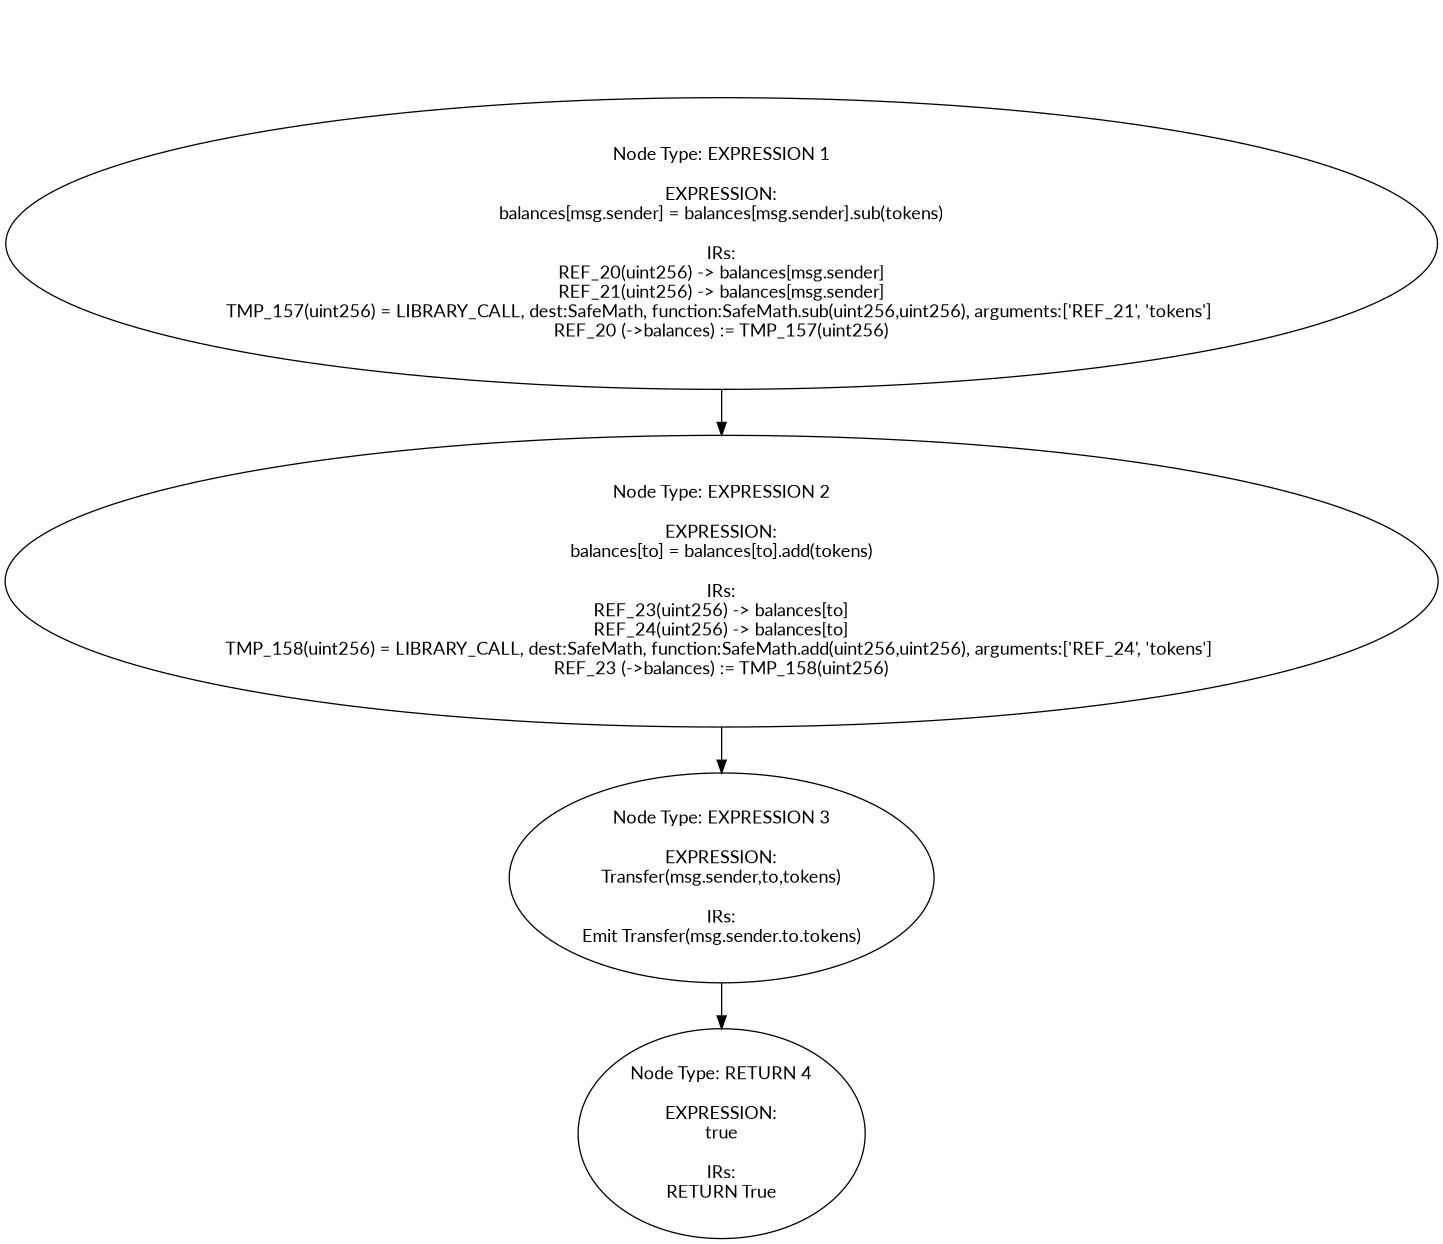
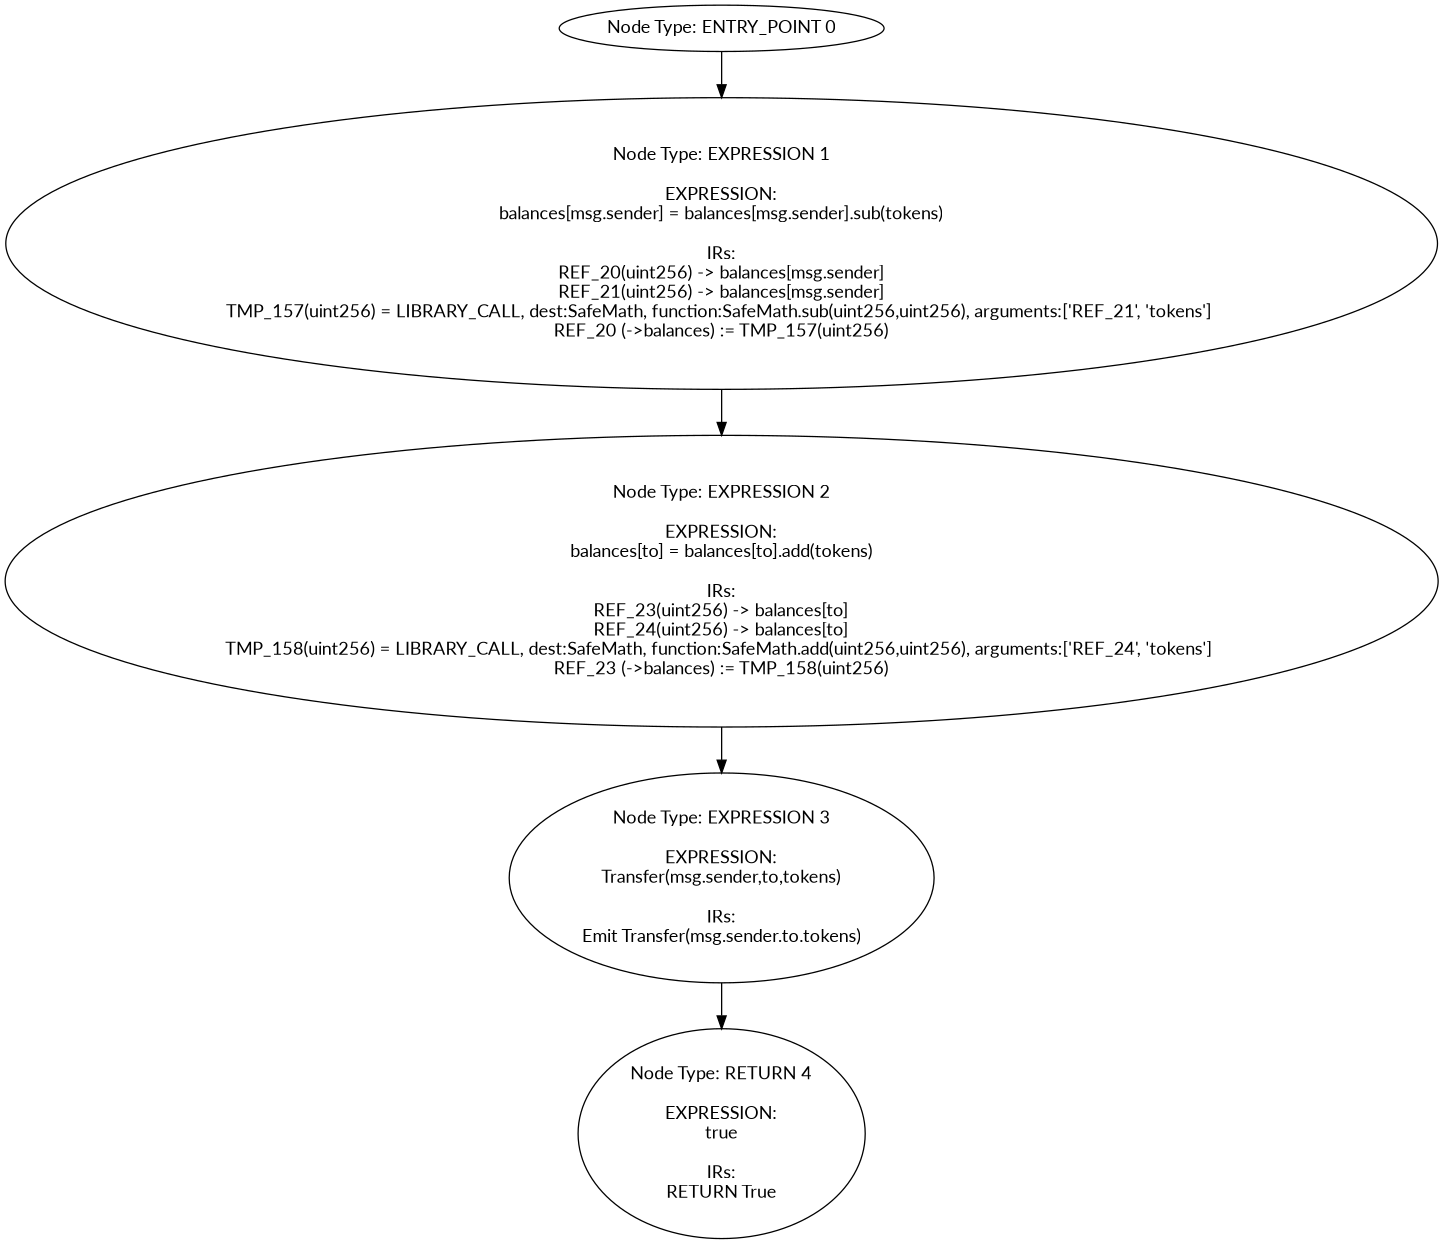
node "Node Type: ENTRY_POINT 0": added
